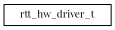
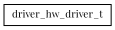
node "rtt_hw_driver_t": label "rtt_hw_driver_t" -> "driver_hw_driver_t"
